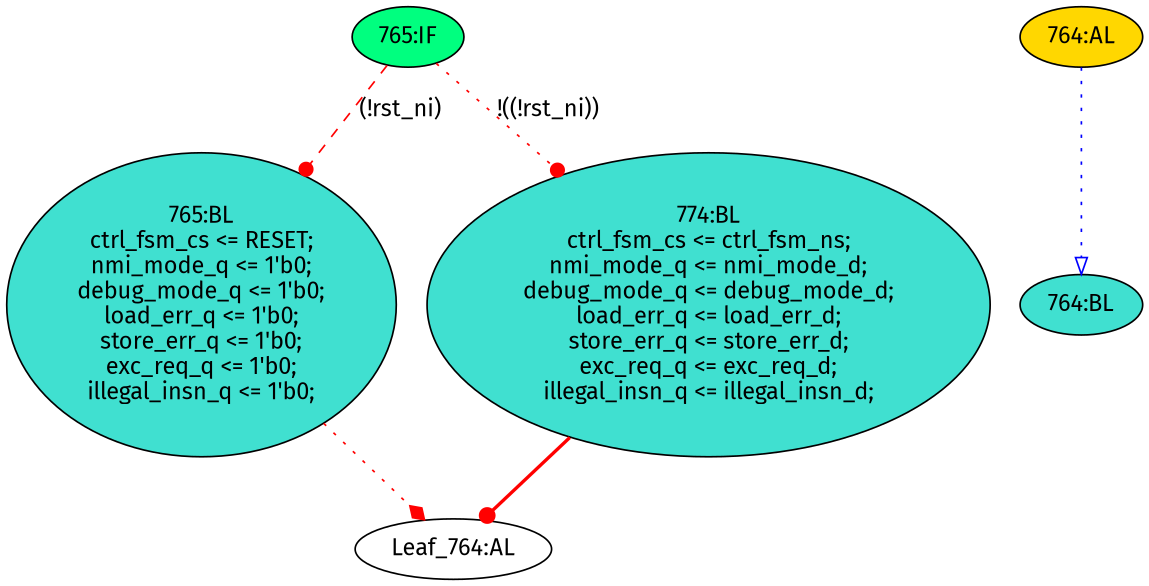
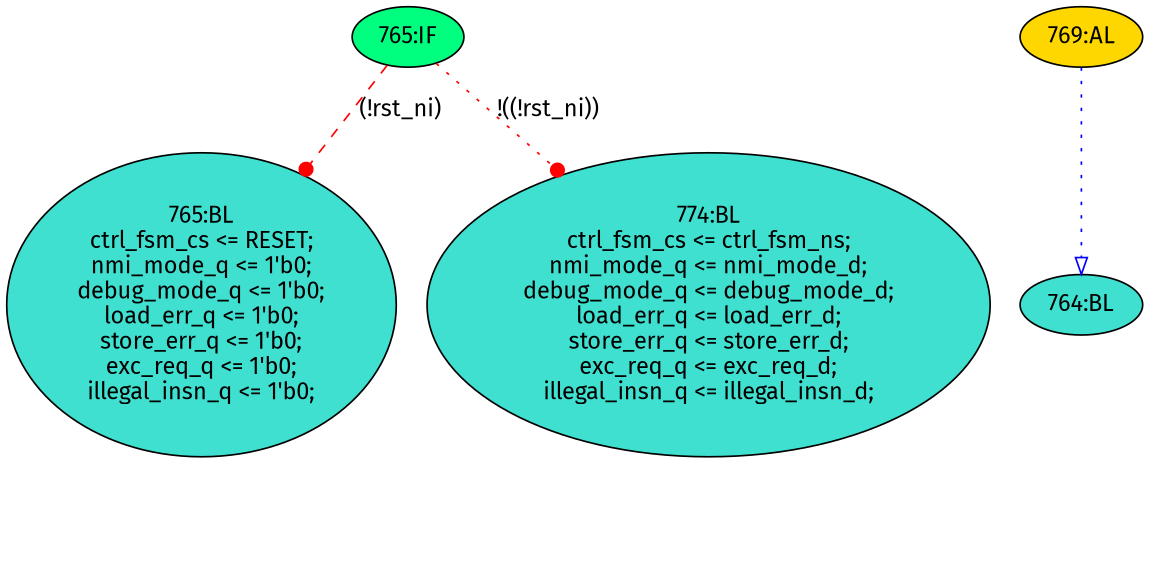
node "764:AL": label "764:AL" -> "769:AL"
node "Leaf_764:AL": removed
